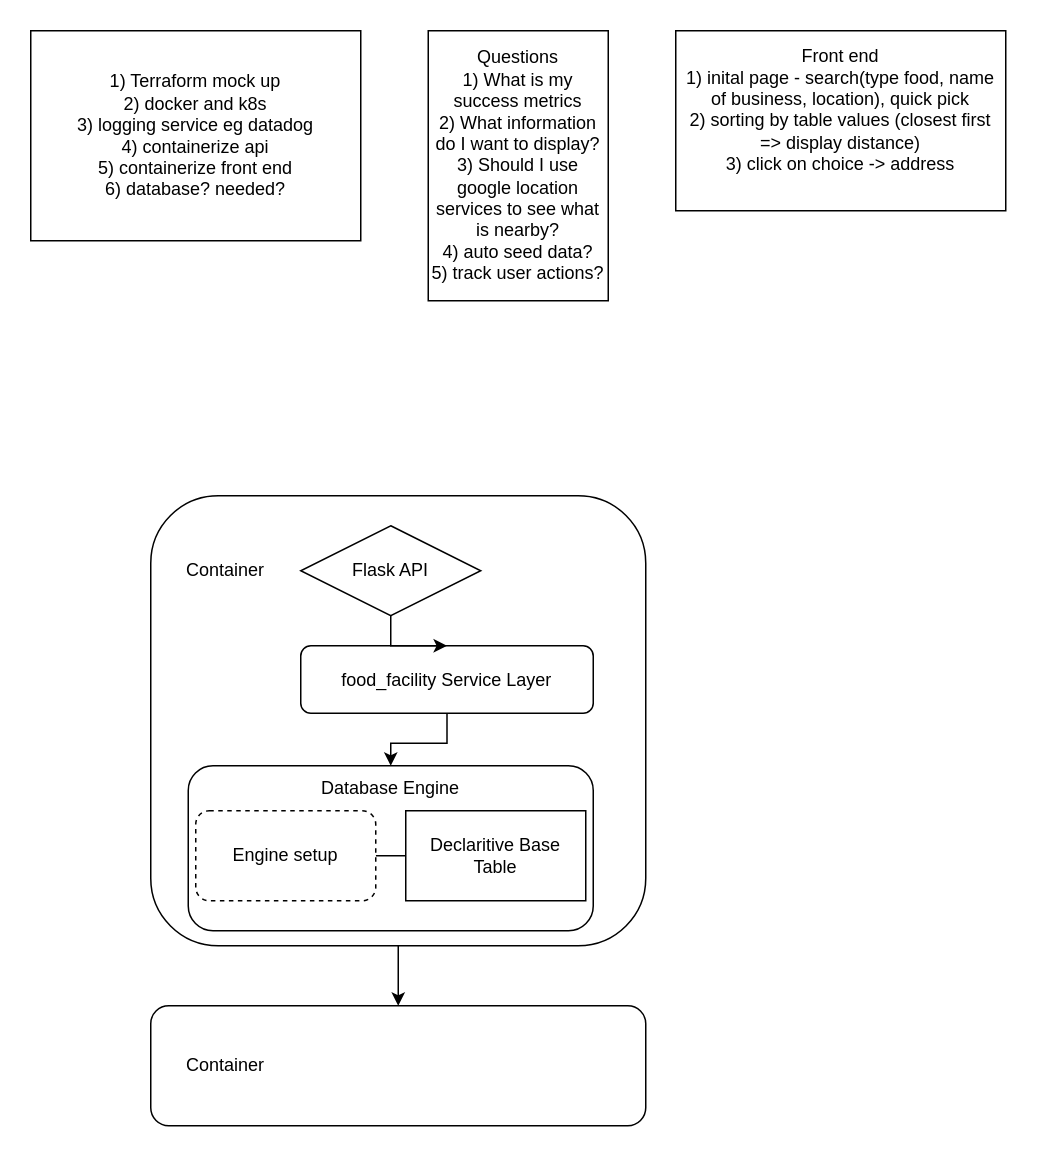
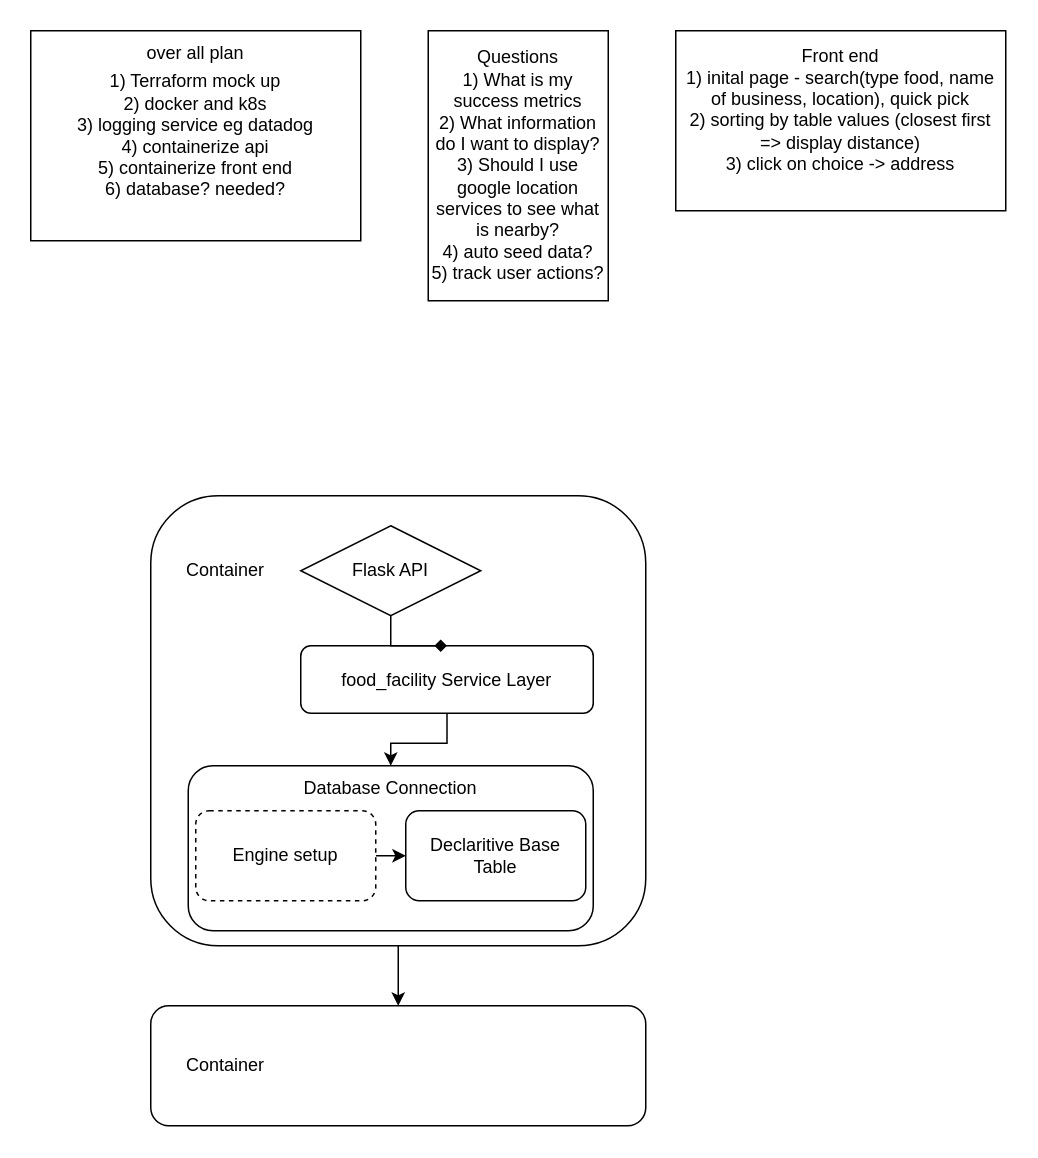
node "over all plan": added
edge "Flask API" -> "food_facility Service Layer": arrowhead classic -> diamond
node "Database Engine": label "Database Engine" -> "Database Connection"
edge "Engine setup" -- "Declaritive Base Table": arrowhead none -> classic
node "Declaritive Base Table": shape rectangle -> rounded rectangle
